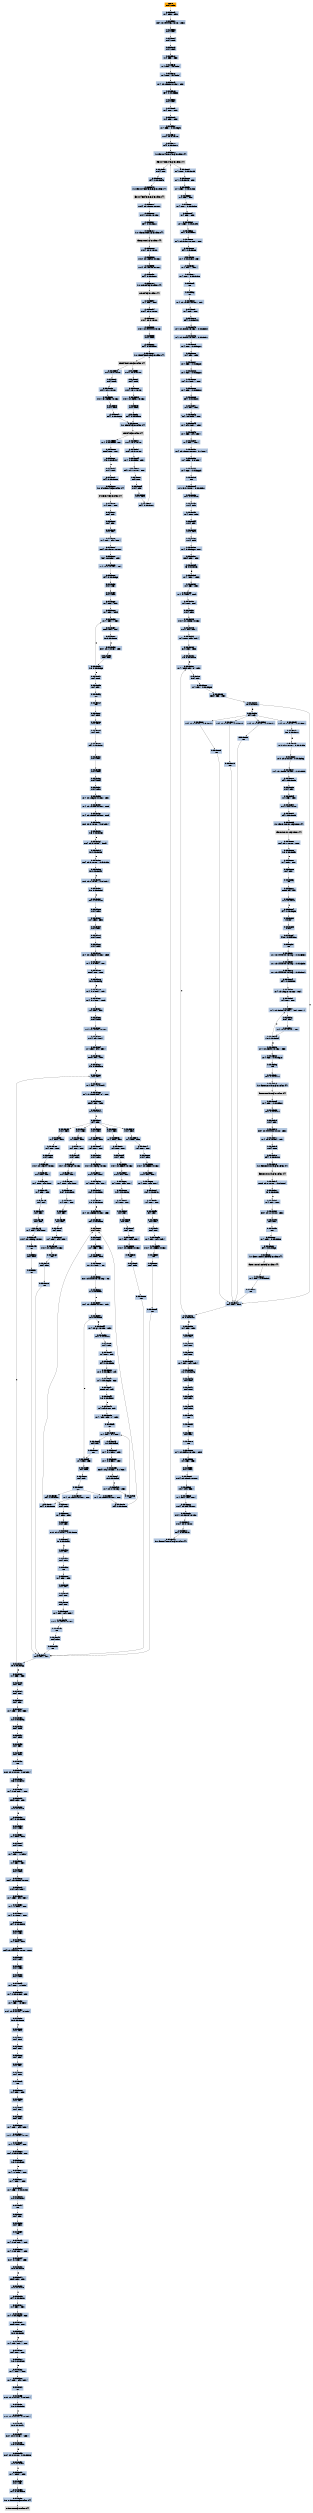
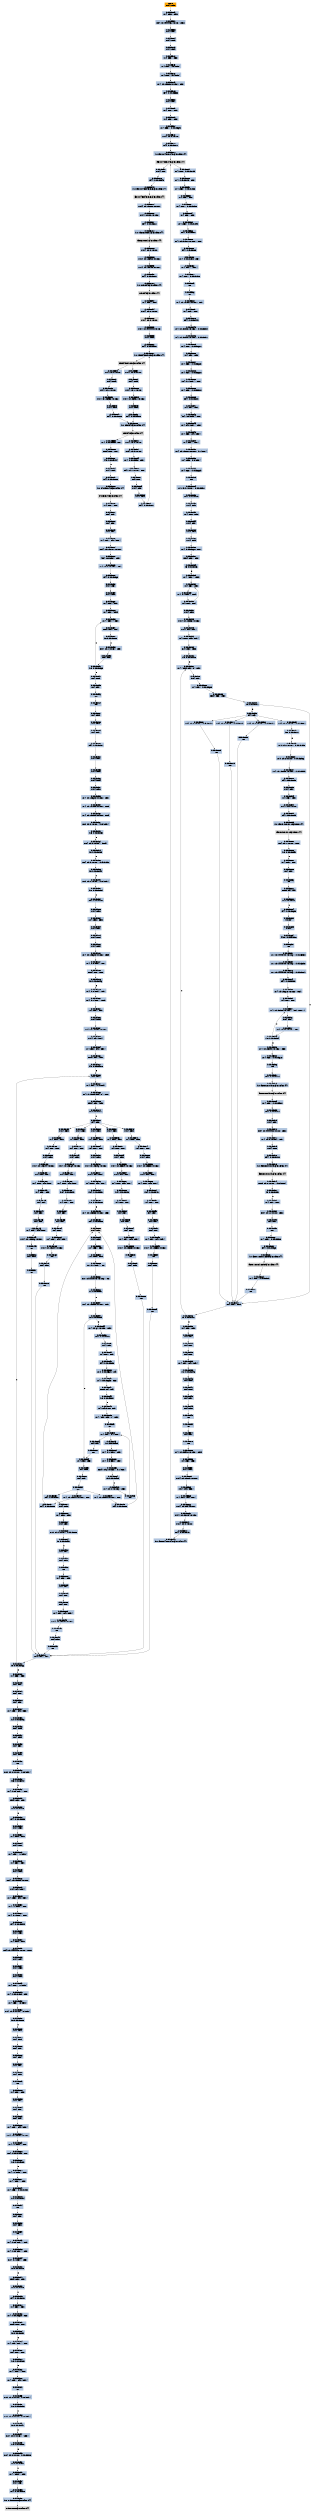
edge "0x00402bb2 xorl %edx, %edx" -> "0x00402bb4 pushl %ebp": now "0x00402bb2 xorl %edx, %edx" -> "0x00402bad xorl %ebx, %ebx"
